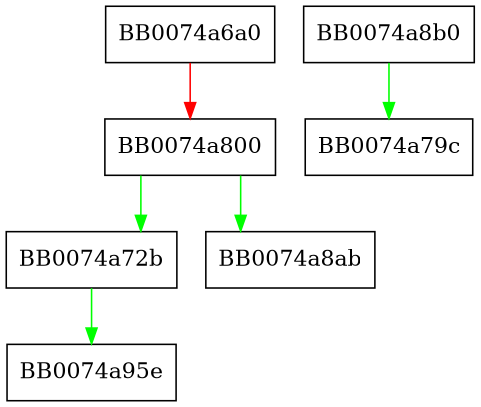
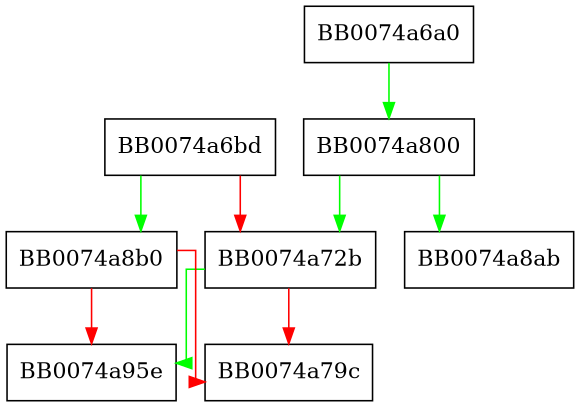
edge "BB0074a6a0" -> "BB0074a800": color red -> green
edge "BB0074a8b0" -> "BB0074a79c": color green -> red
node "BB0074a6bd": added
edge "BB0074a8b0" -> "BB0074a95e": added
edge "BB0074a72b" -> "BB0074a79c": added
